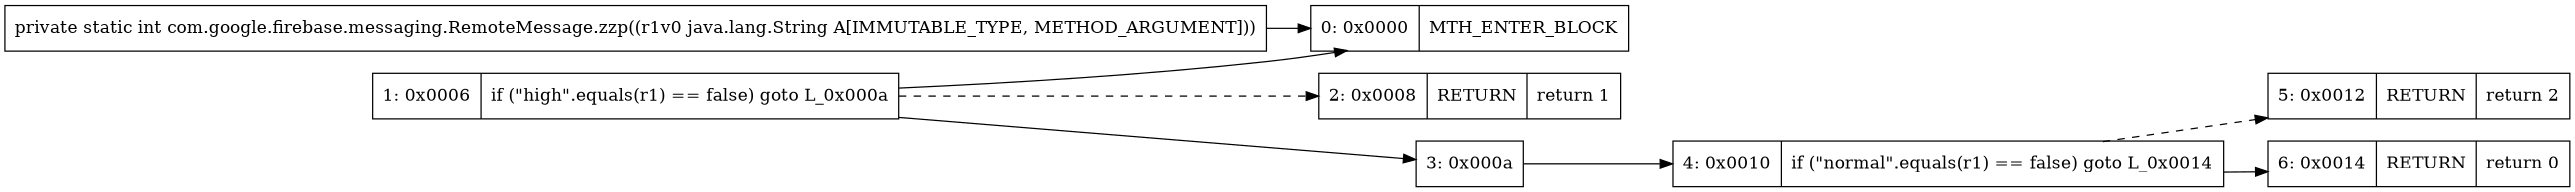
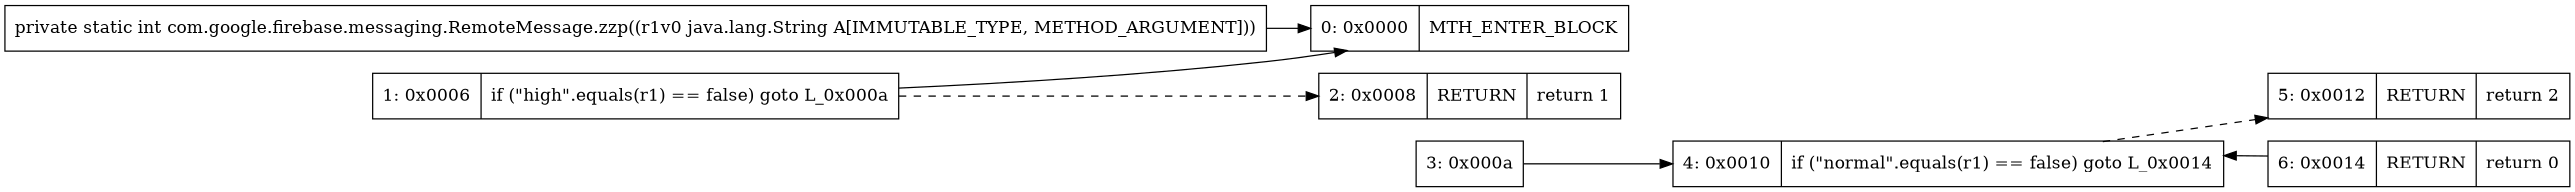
edge "1: 0x0006" -> "3: 0x000a": removed
edge "4: 0x0010" -> "6: 0x0014": reversed
